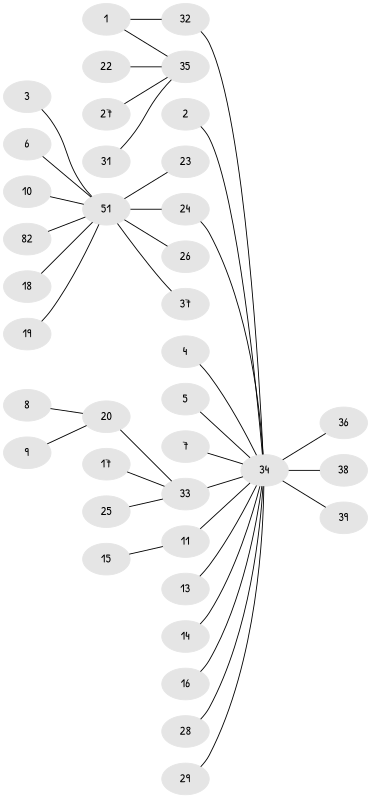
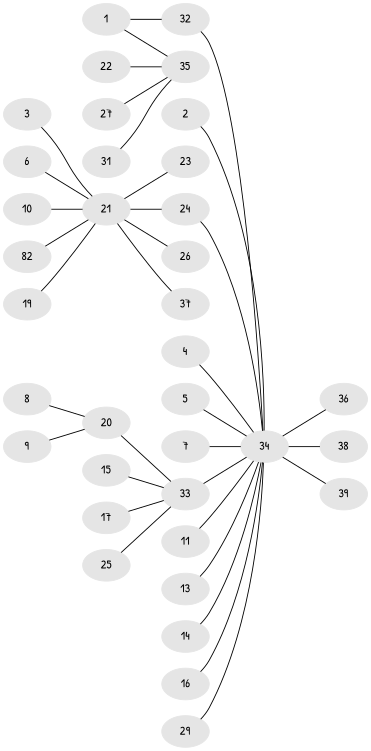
node "51": label "51" -> "21"
node "18": removed
edge "11" -- "15": now "33" -- "15"
node "28": removed
